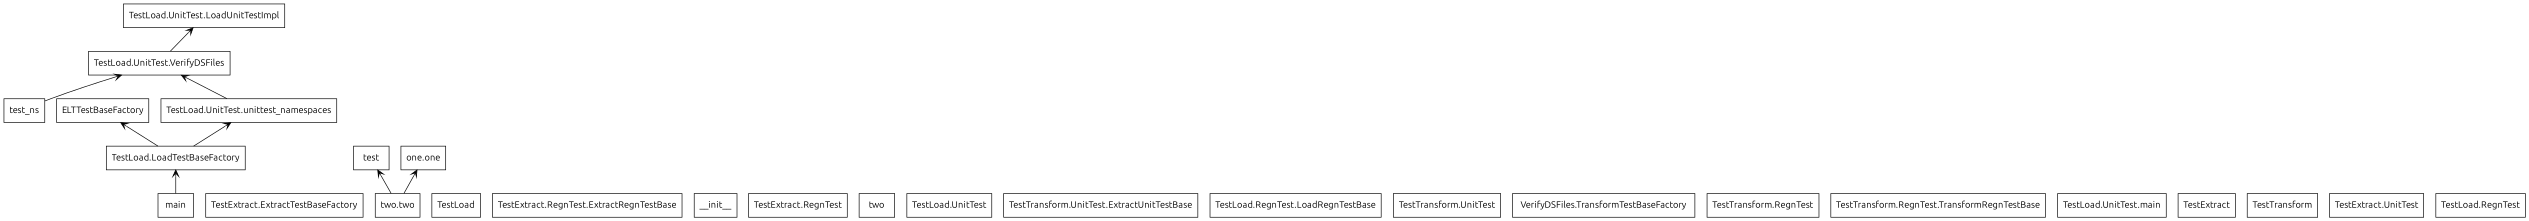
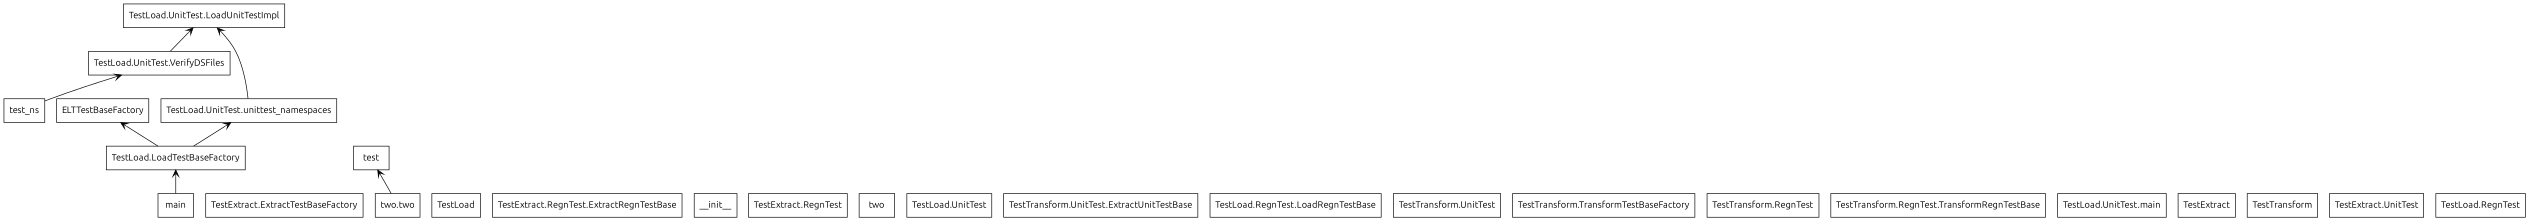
edge "TestLoad.UnitTest.unittest_namespaces" -> "TestLoad.UnitTest.VerifyDSFiles": now "TestLoad.UnitTest.unittest_namespaces" -> "TestLoad.UnitTest.LoadUnitTestImpl"
node "one.one": removed
node "VerifyDSFiles.TransformTestBaseFactory": label "VerifyDSFiles.TransformTestBaseFactory" -> "TestTransform.TransformTestBaseFactory"
